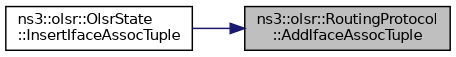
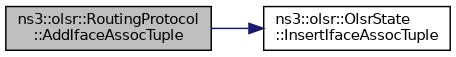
edge "ns3::olsr::OlsrState ::InsertIfaceAssocTuple" -> "ns3::olsr::RoutingProtocol ::AddIfaceAssocTuple": reversed
